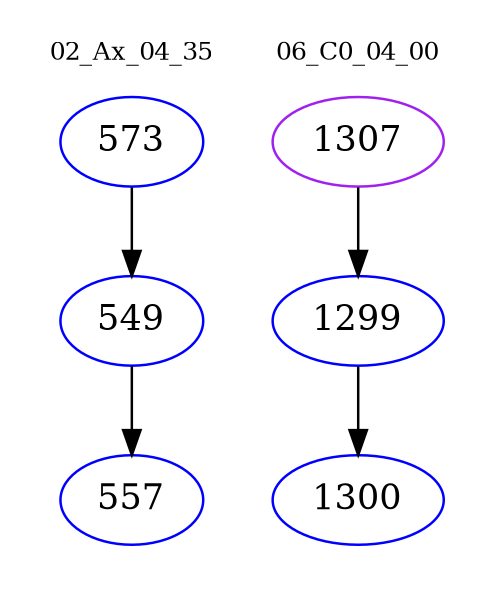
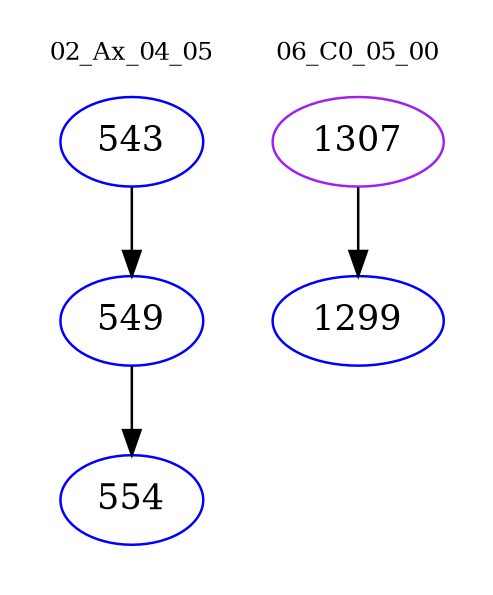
cluster "02_Ax_04_35": label "02_Ax_04_35" -> "02_Ax_04_05"
cluster "06_C0_04_00": label "06_C0_04_00" -> "06_C0_05_00"
node "573": label "573" -> "543"
node "557": label "557" -> "554"
node "1300": removed
